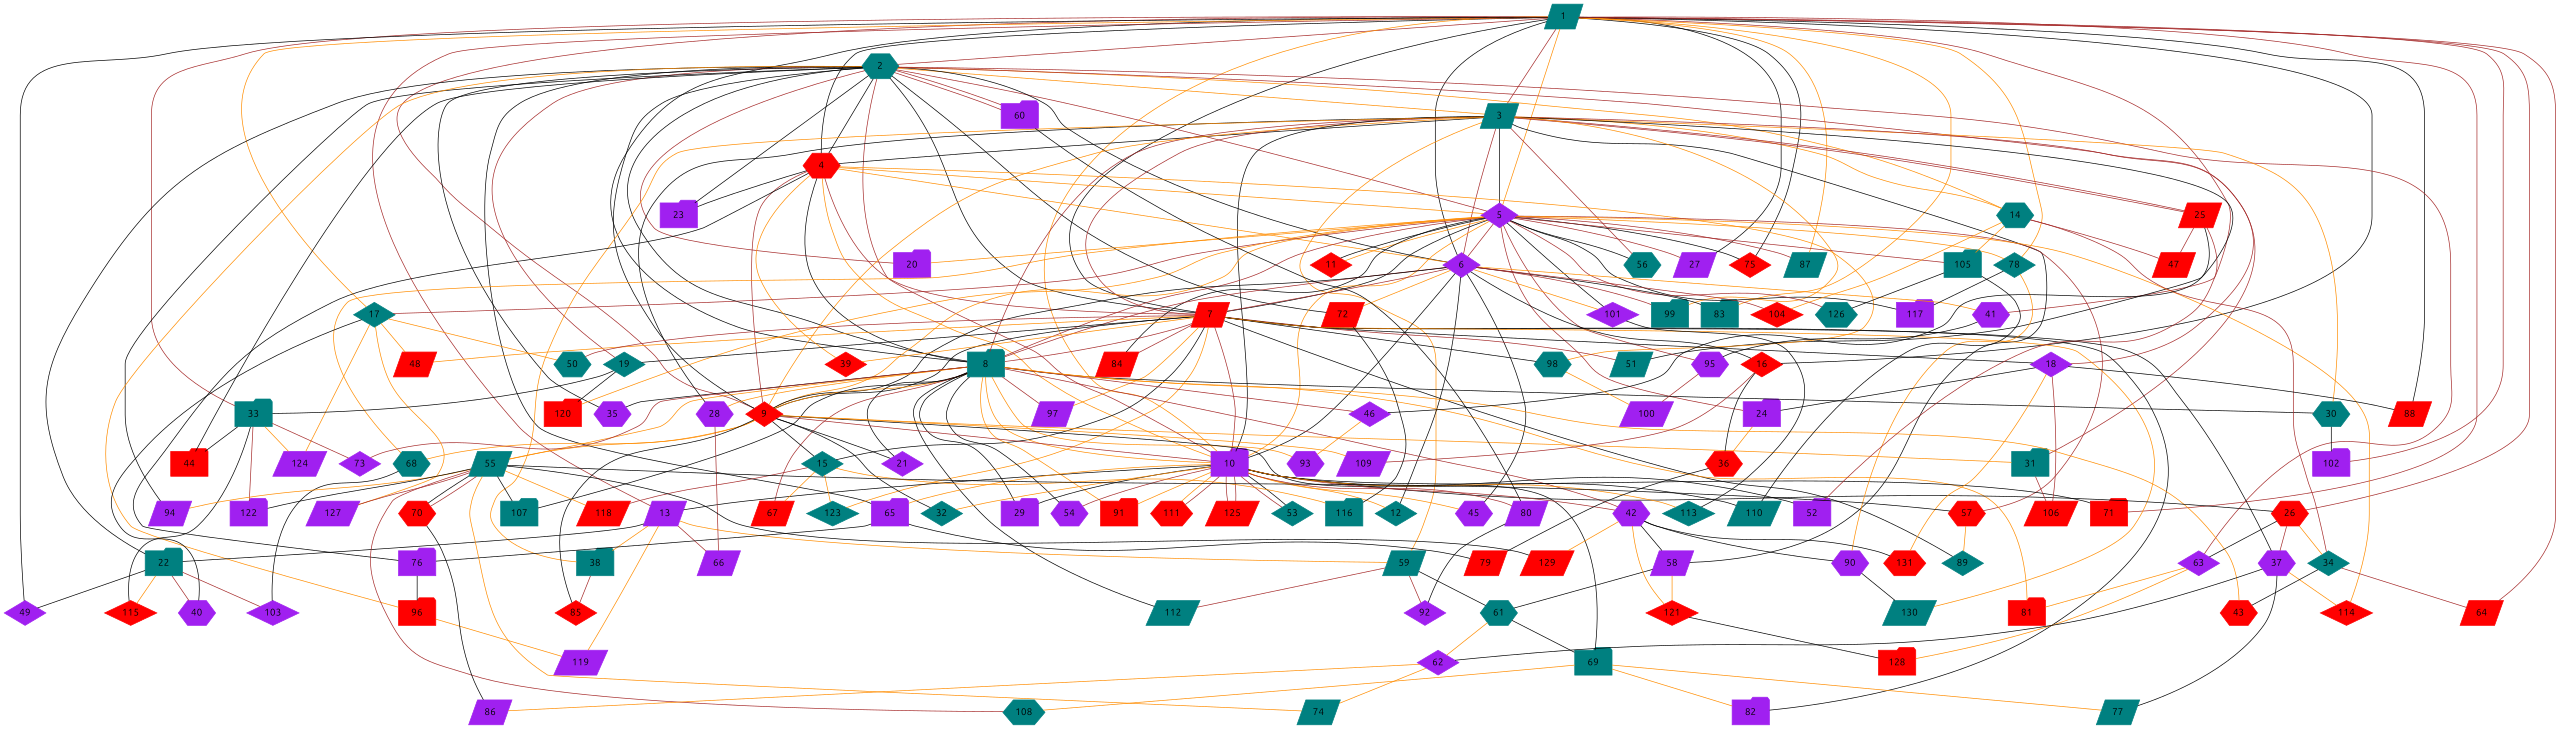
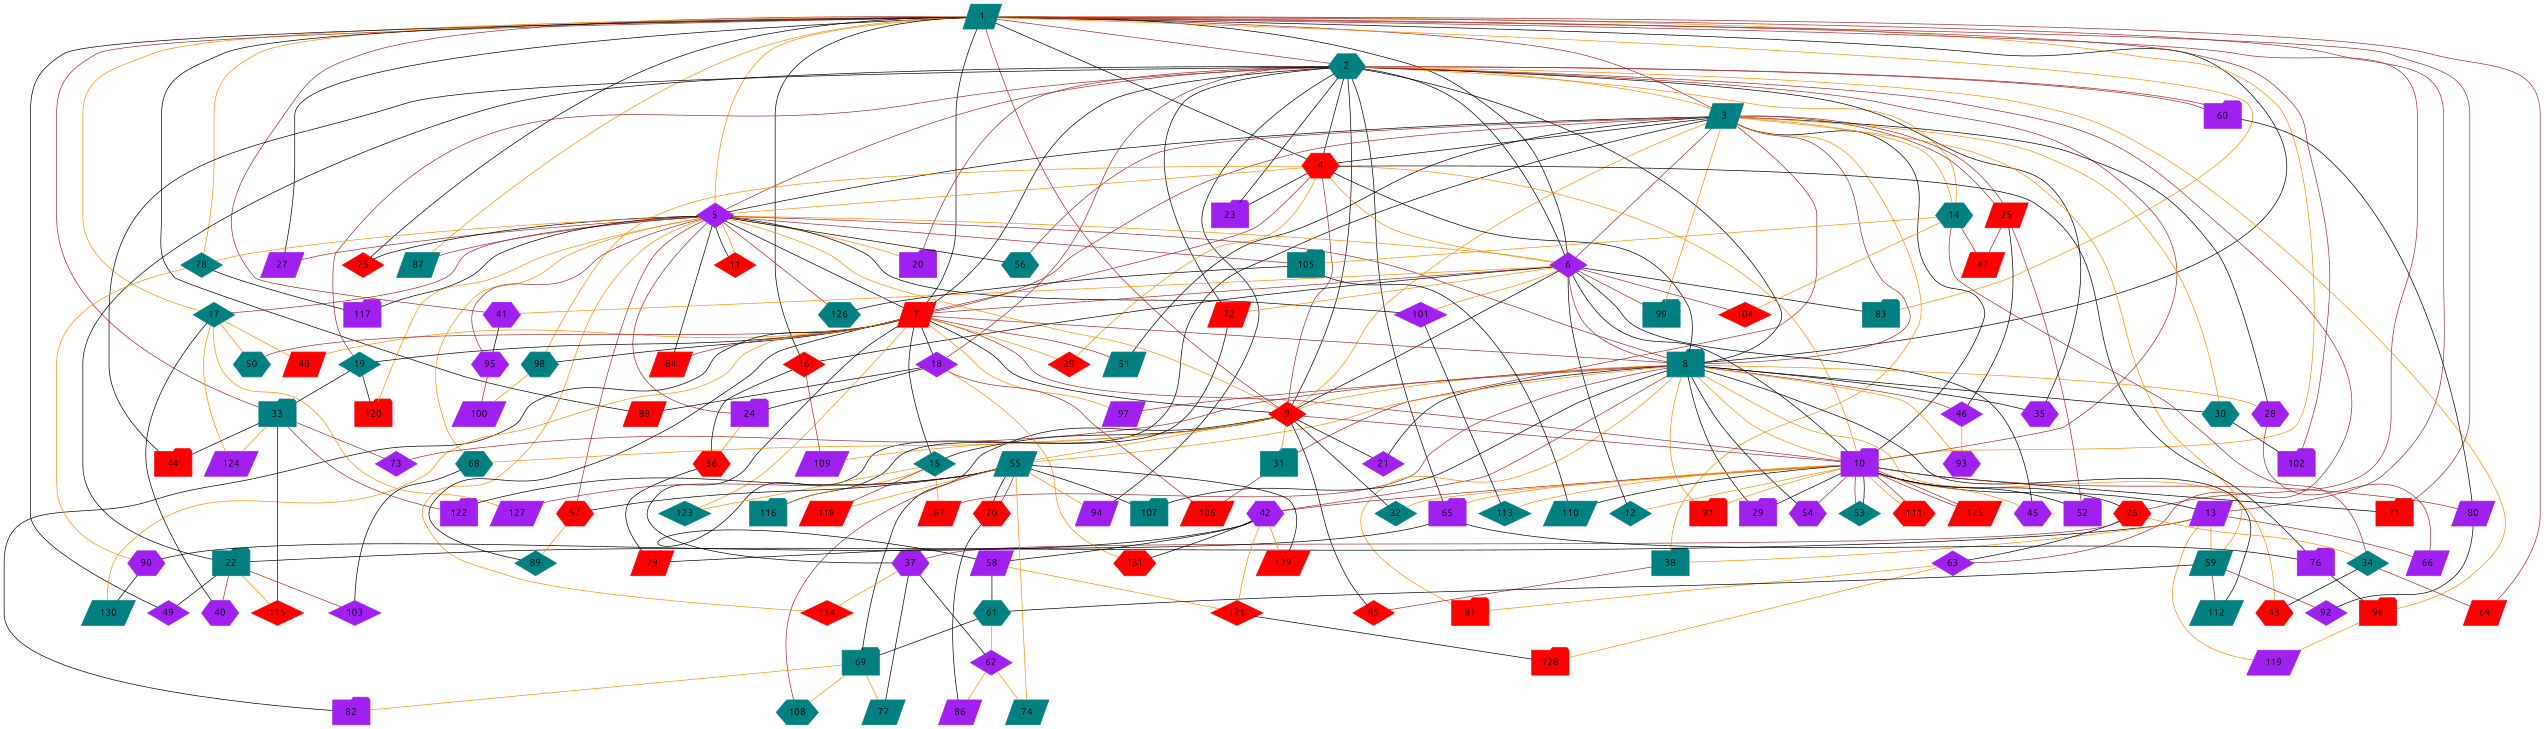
edge "5" -- "6": color brown -> darkorange
edge "5" -- "10": removed
